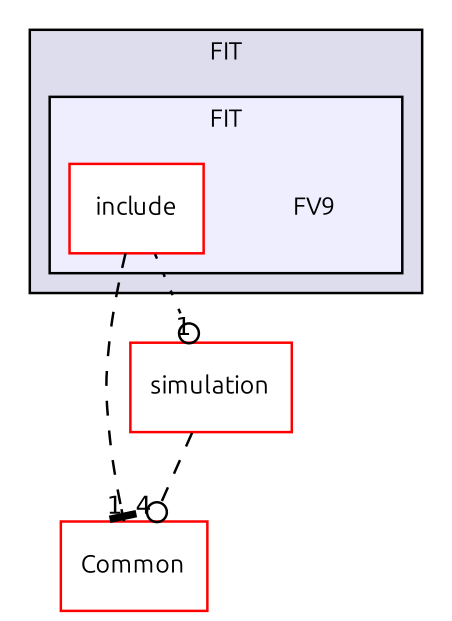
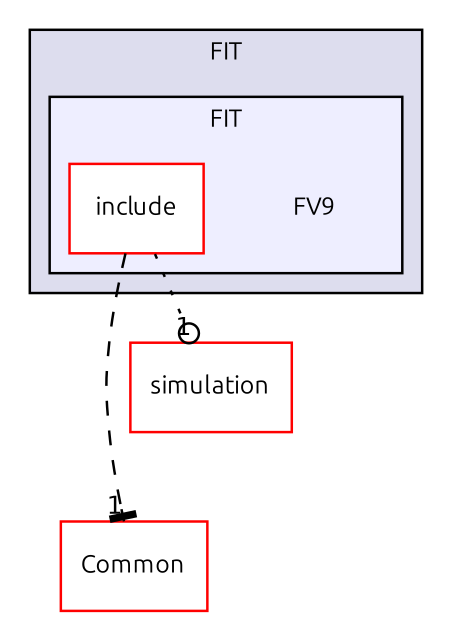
edge "simulation" -> "Common": removed
